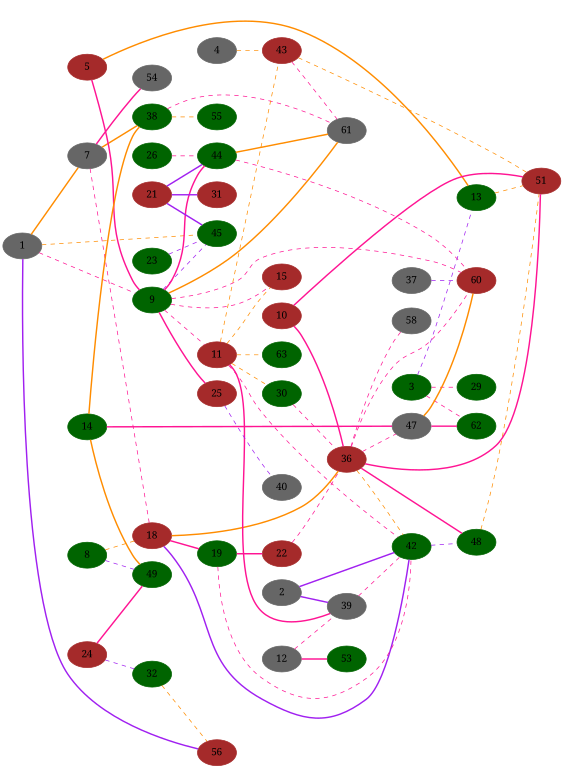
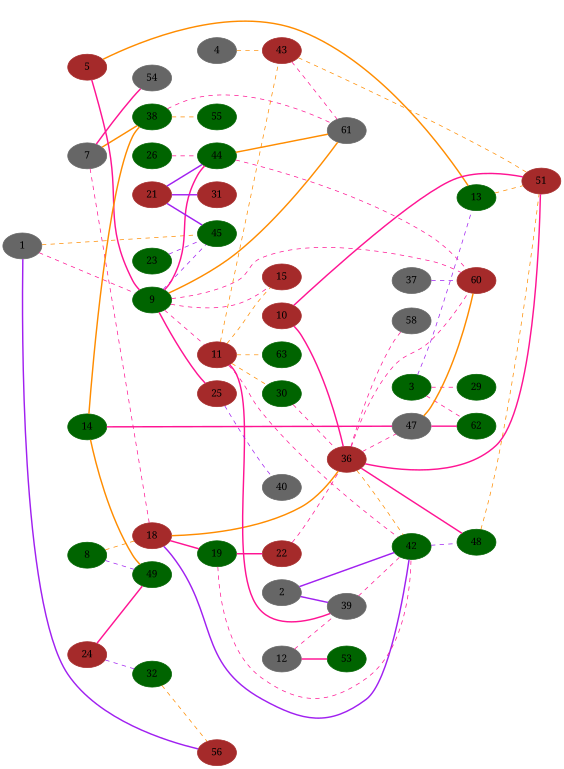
edge "7" -- "1": removed
